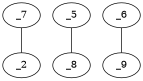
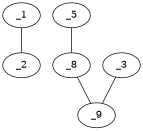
node "_7": label "_7" -> "_1"
node "_6": label "_6" -> "_3"
edge "_8" -- "_9": added
